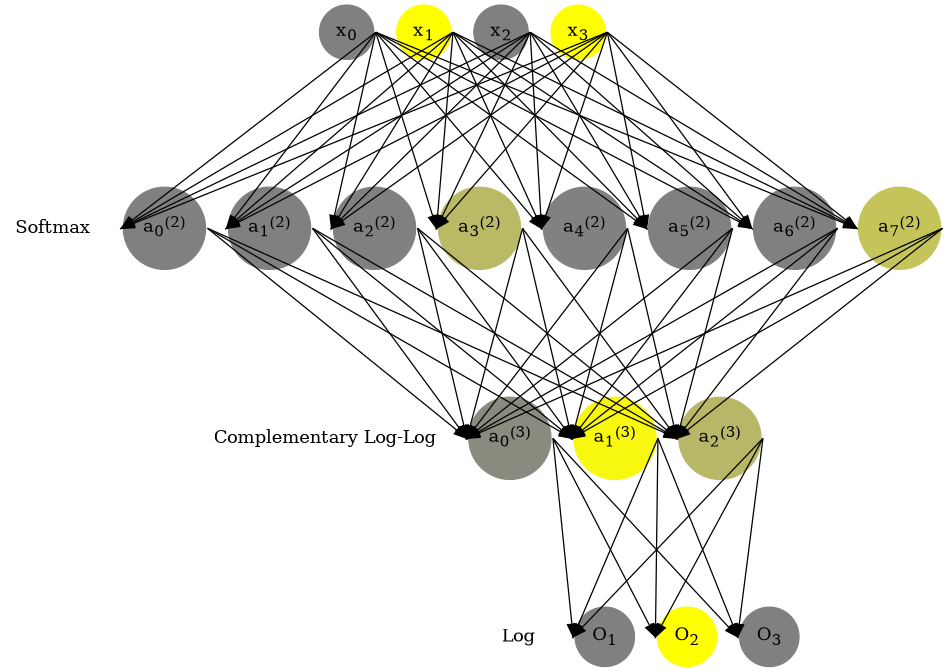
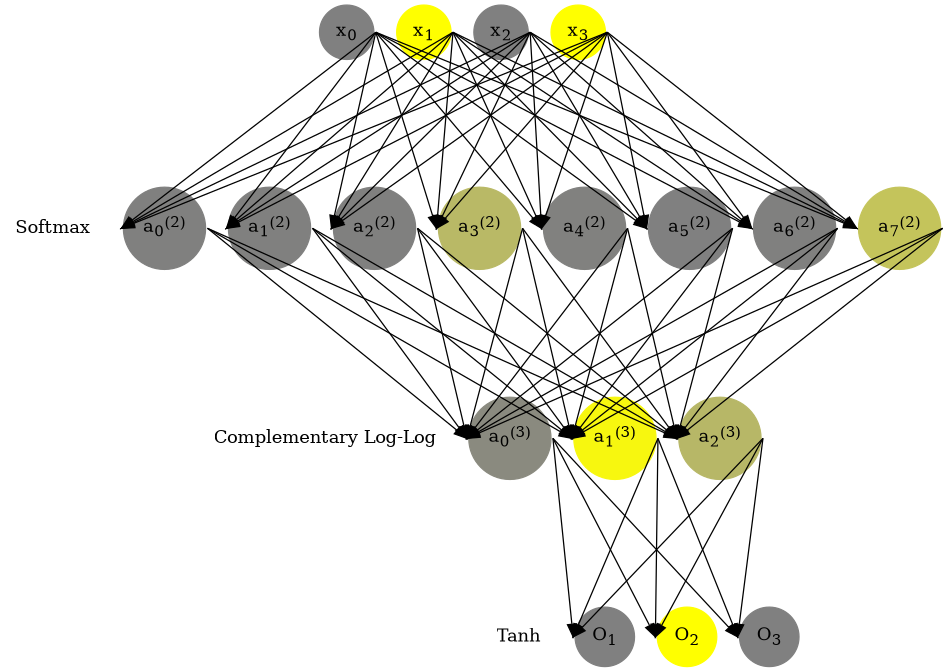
node "Log": label "Log" -> "Tanh"
